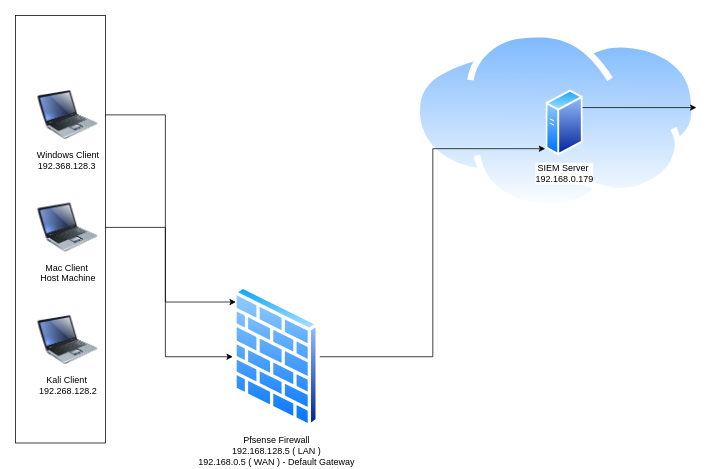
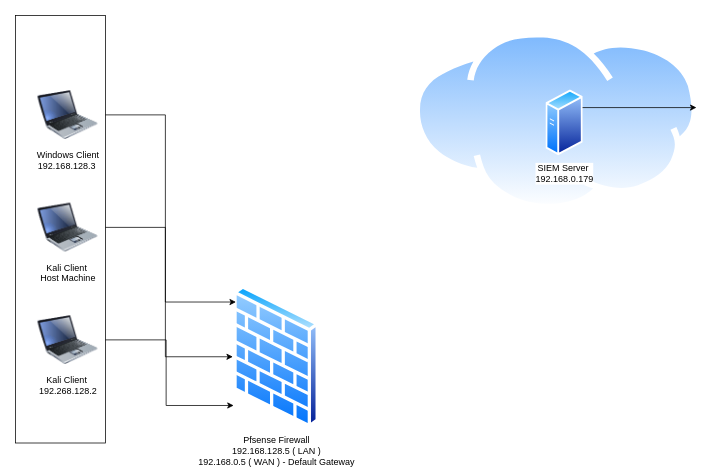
node "Windows Client 192.368.128.3": label "Windows Client 192.368.128.3" -> "Windows Client 192.168.128.3"
edge "Pfsense Firewall 192.168.128.5 ( LAN ) 192.168.0.5 ( WAN ) - Default Gateway" -> "SIEM Server 192.168.0.179": removed
node "Mac Client Host Machine": label "Mac Client Host Machine" -> "Kali Client Host Machine"
edge "Kali Client 192.268.128.2" -> "Pfsense Firewall 192.168.128.5 ( LAN ) 192.168.0.5 ( WAN ) - Default Gateway": added
